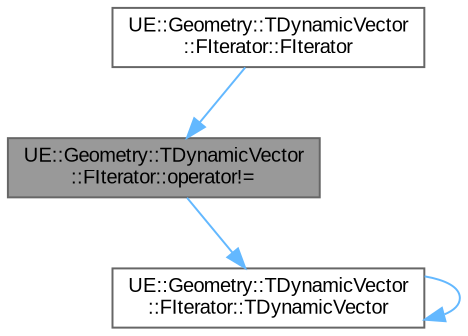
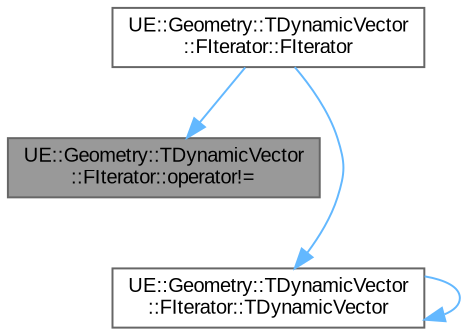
edge "UE::Geometry::TDynamicVector ::FIterator::operator!=" -> "UE::Geometry::TDynamicVector ::FIterator::TDynamicVector": now "UE::Geometry::TDynamicVector ::FIterator::FIterator" -> "UE::Geometry::TDynamicVector ::FIterator::TDynamicVector"
